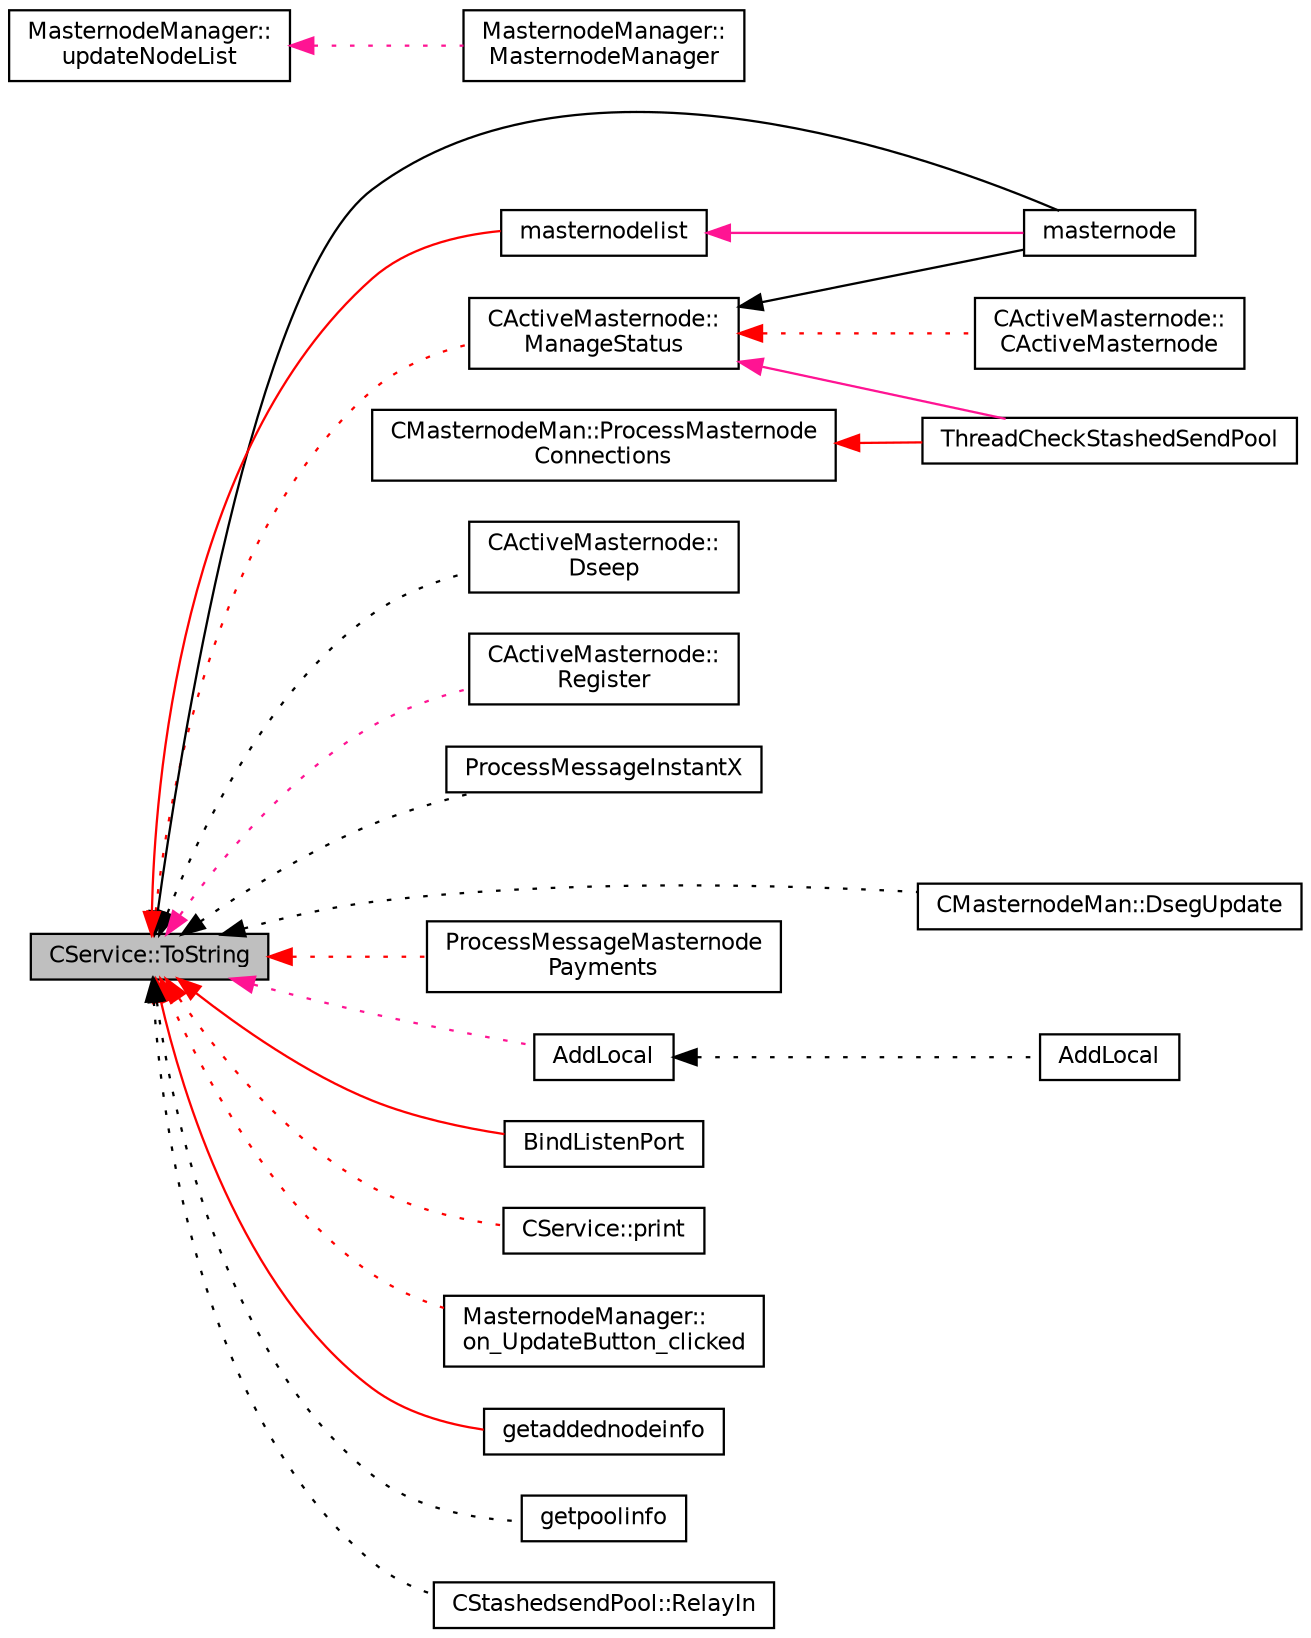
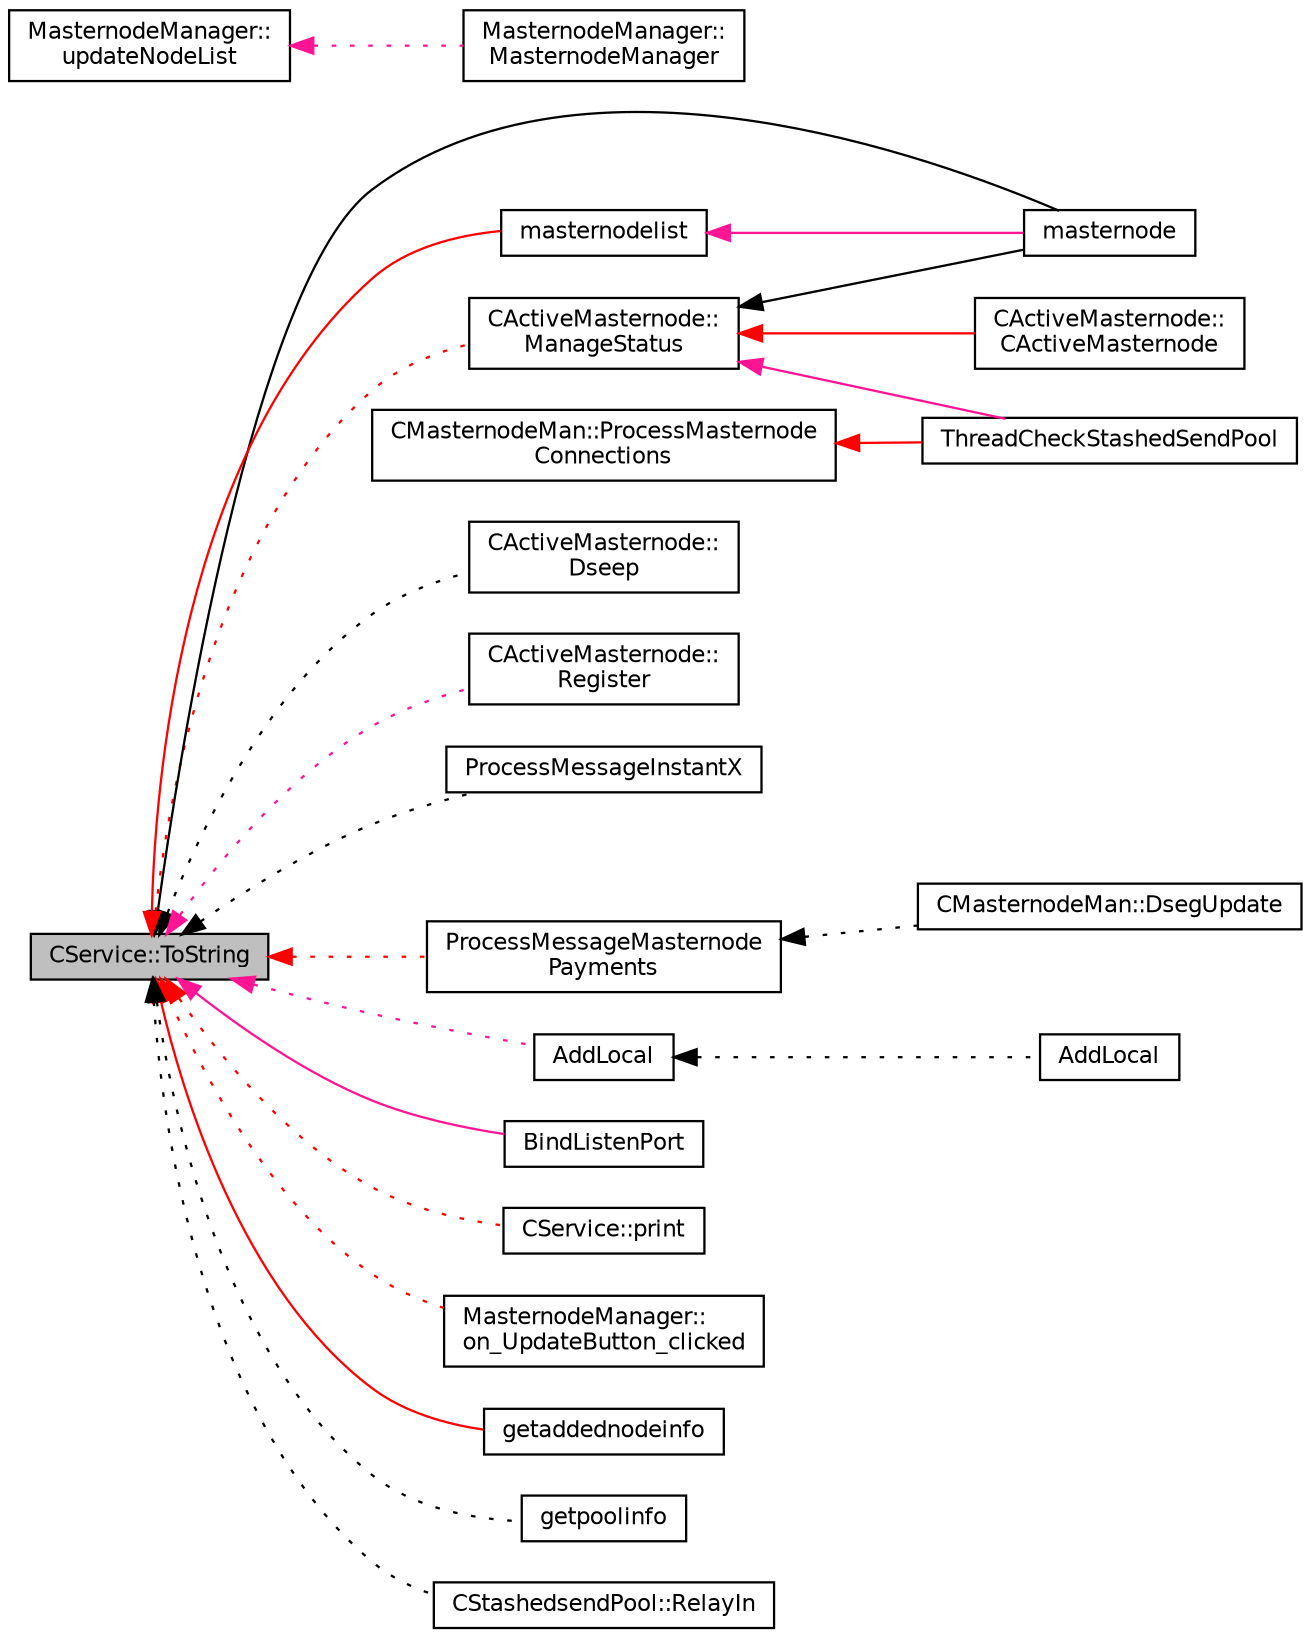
edge "CActiveMasternode:: CActiveMasternode" -> "CActiveMasternode:: ManageStatus": style dotted -> solid
edge "CMasternodeMan::DsegUpdate" -> "CService::ToString": now "CMasternodeMan::DsegUpdate" -> "ProcessMessageMasternode Payments"
edge "BindListenPort" -> "CService::ToString": color red -> deeppink
